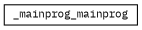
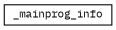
node "_mainprog_mainprog": label "_mainprog_mainprog" -> "_mainprog_info"
